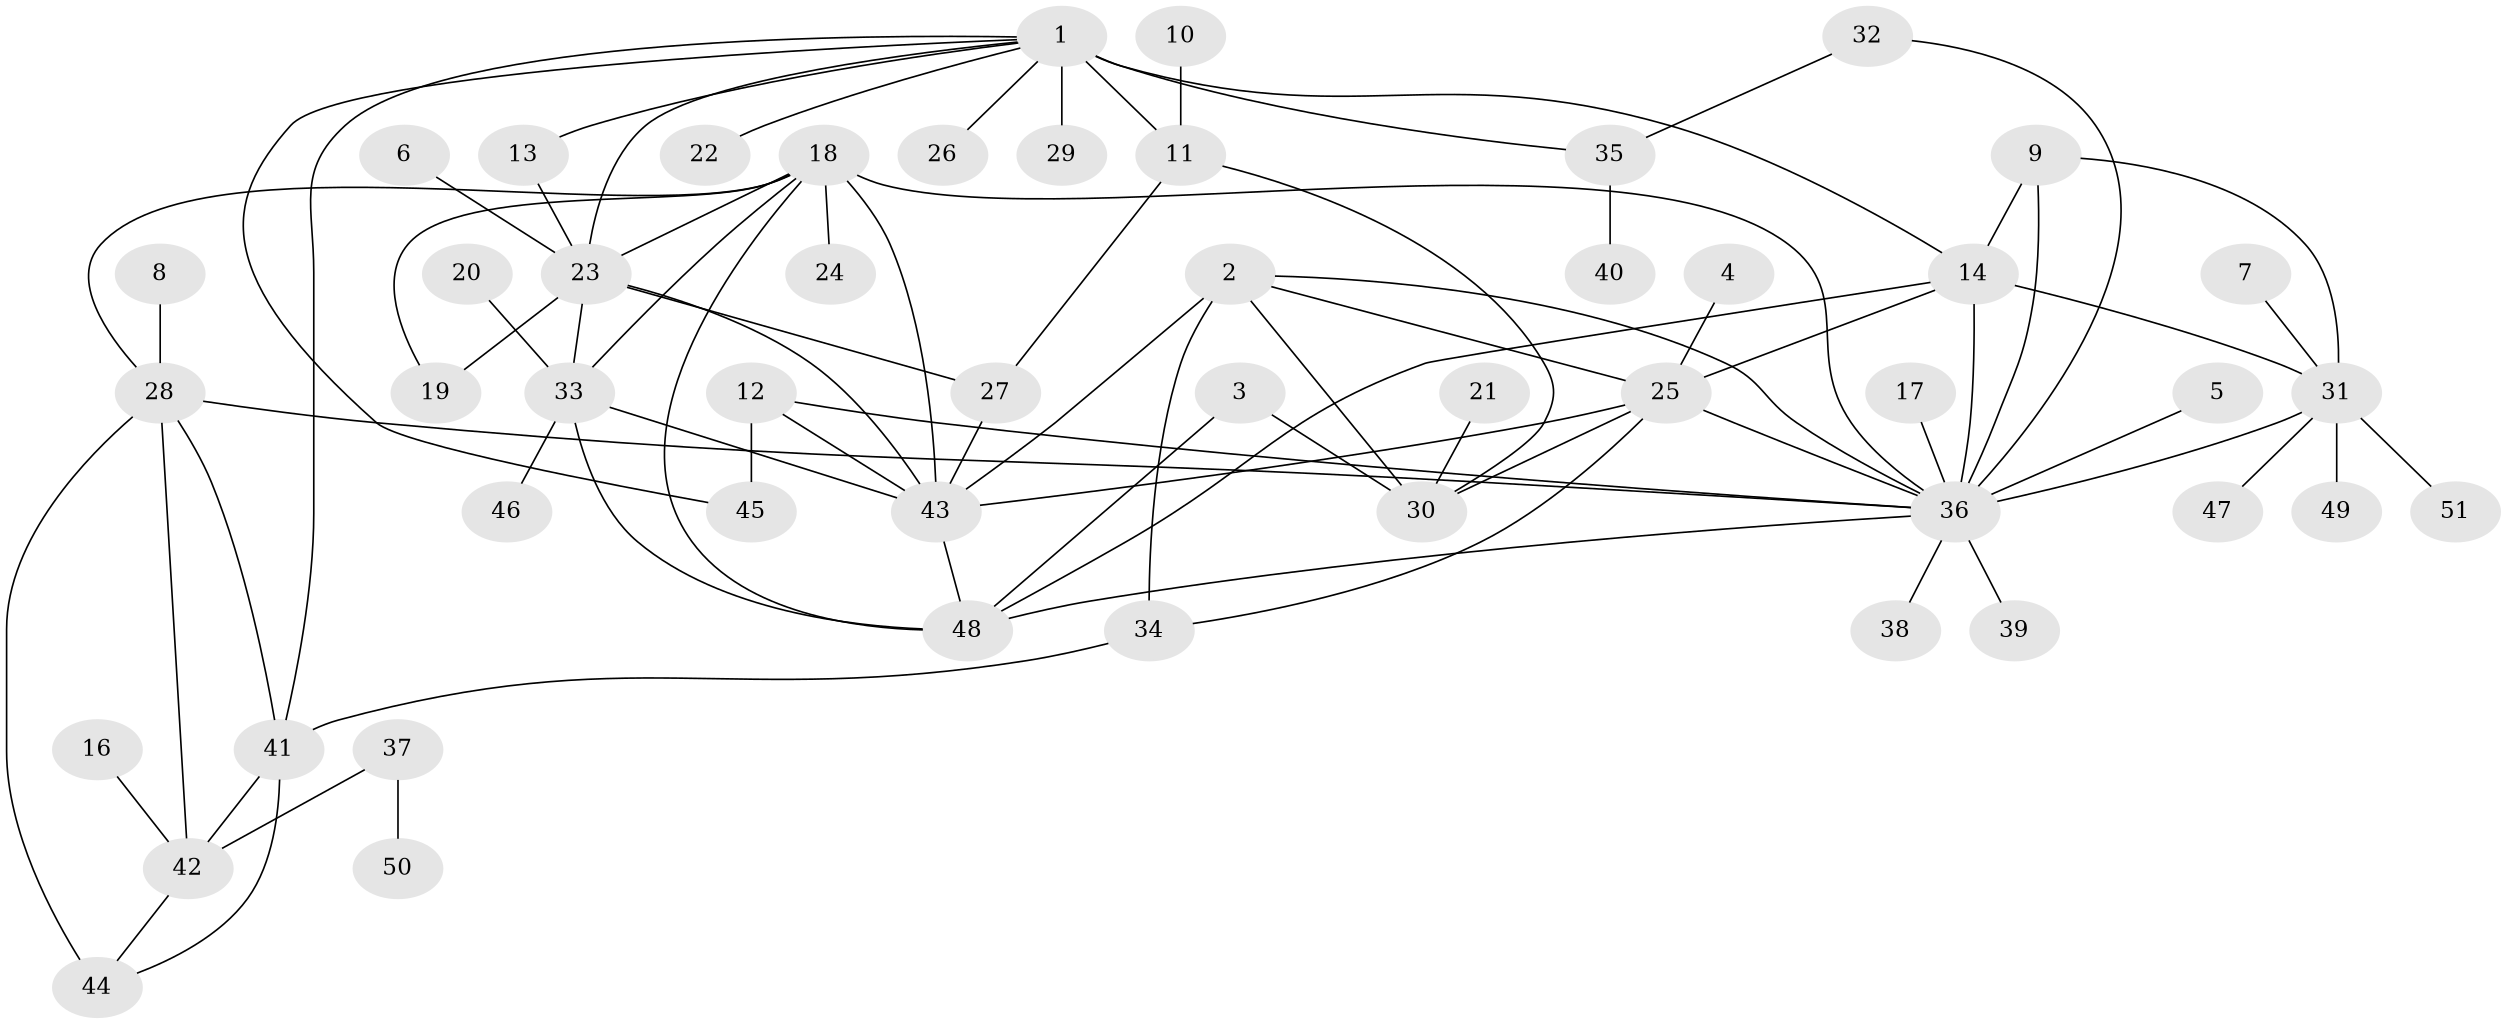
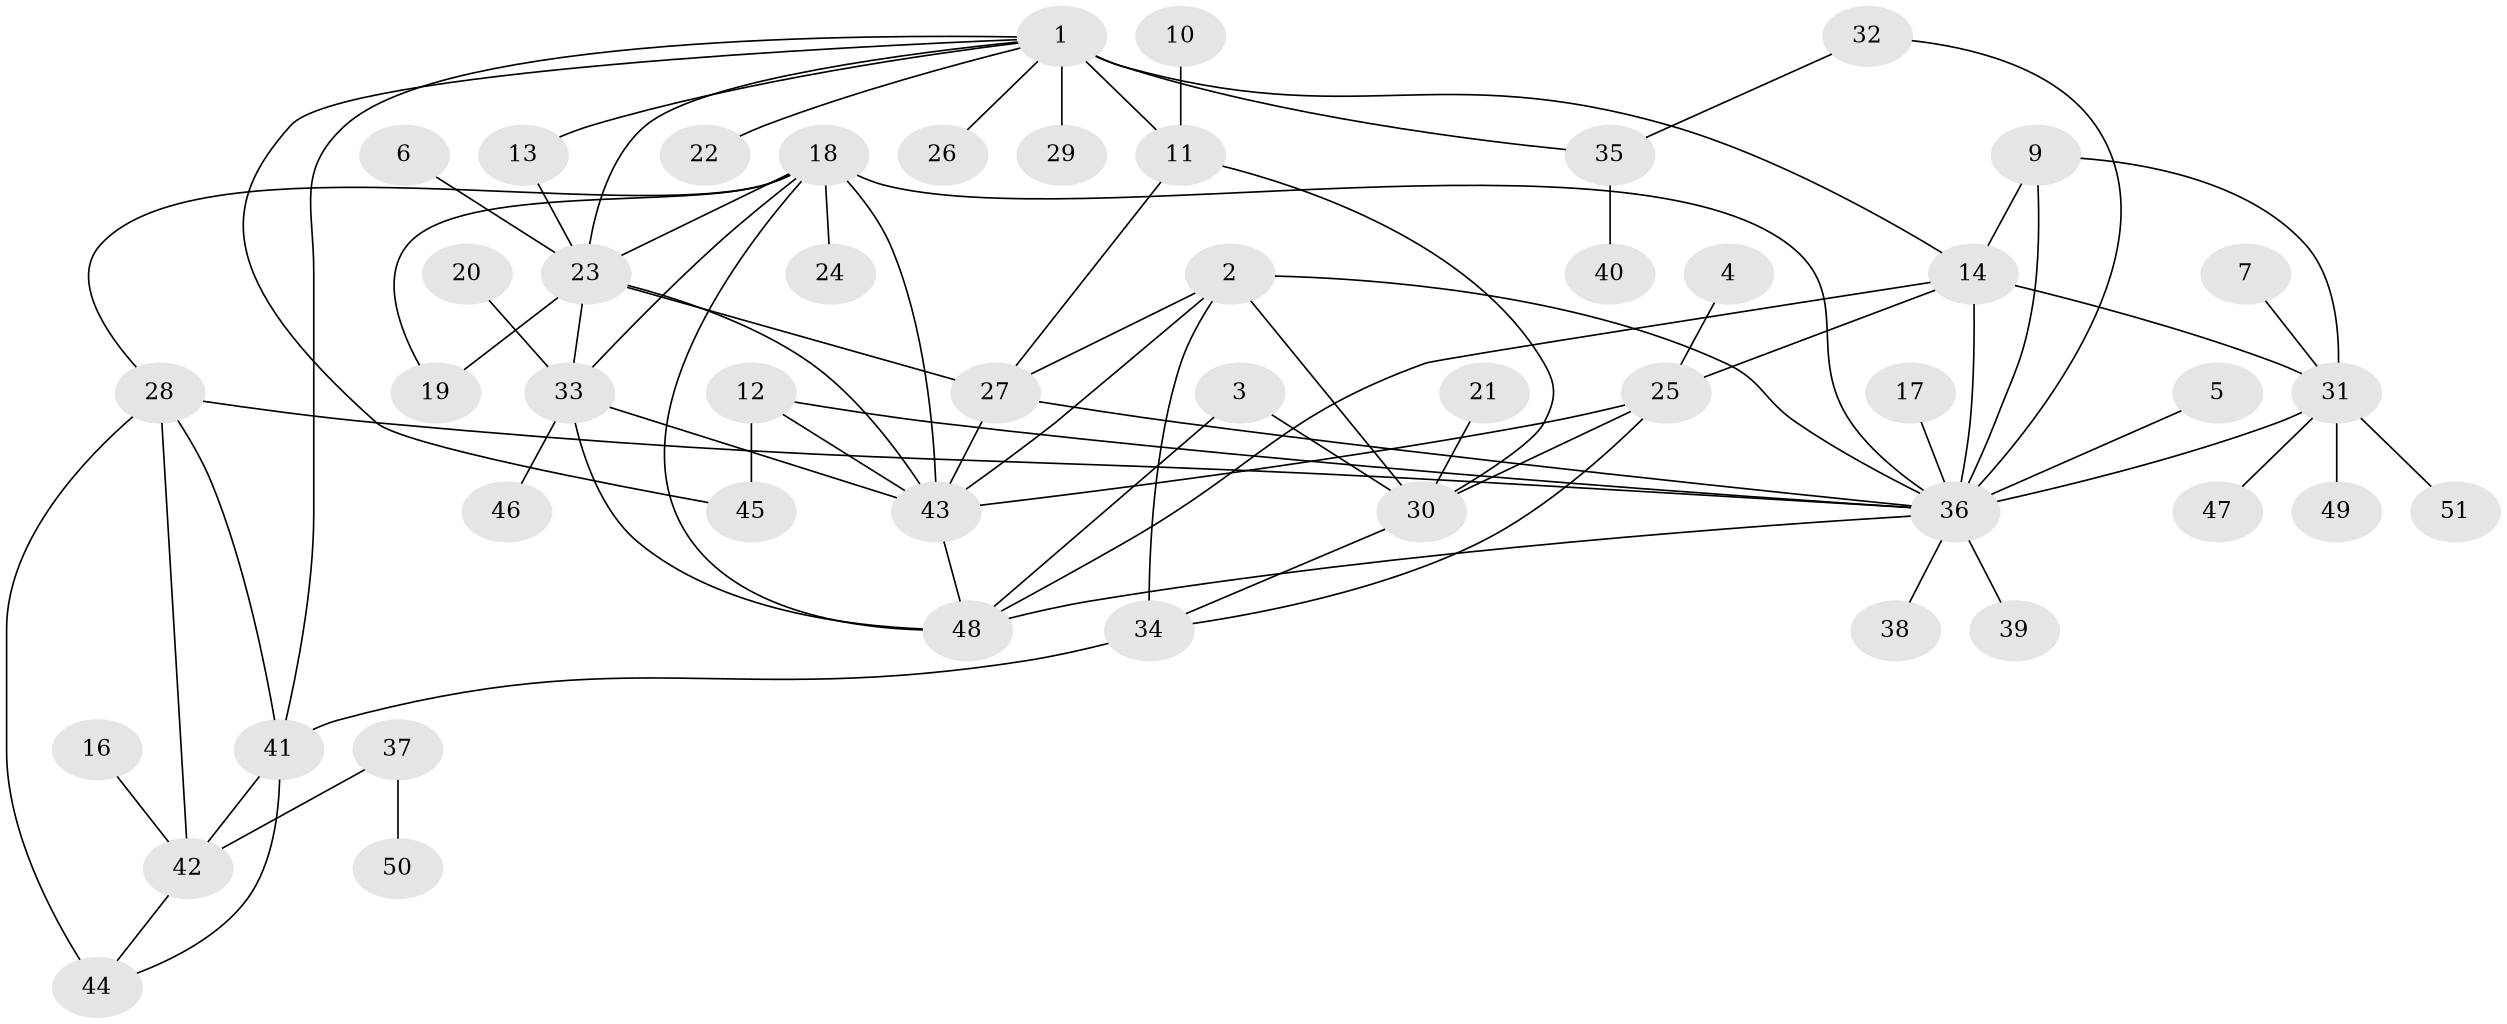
node "8": removed
edge "2" -- "25": now "2" -- "27"
edge "25" -- "36": now "27" -- "36"
edge "30" -- "34": added
